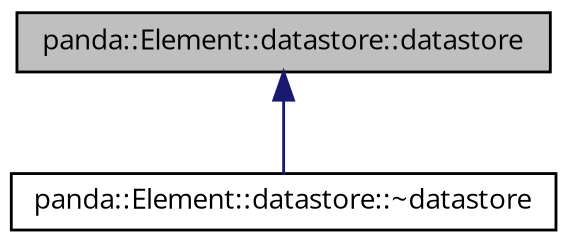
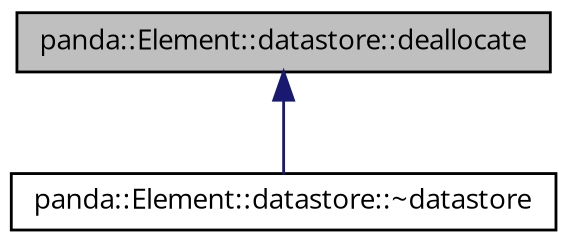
node "panda::Element::datastore::datastore": label "panda::Element::datastore::datastore" -> "panda::Element::datastore::deallocate"
